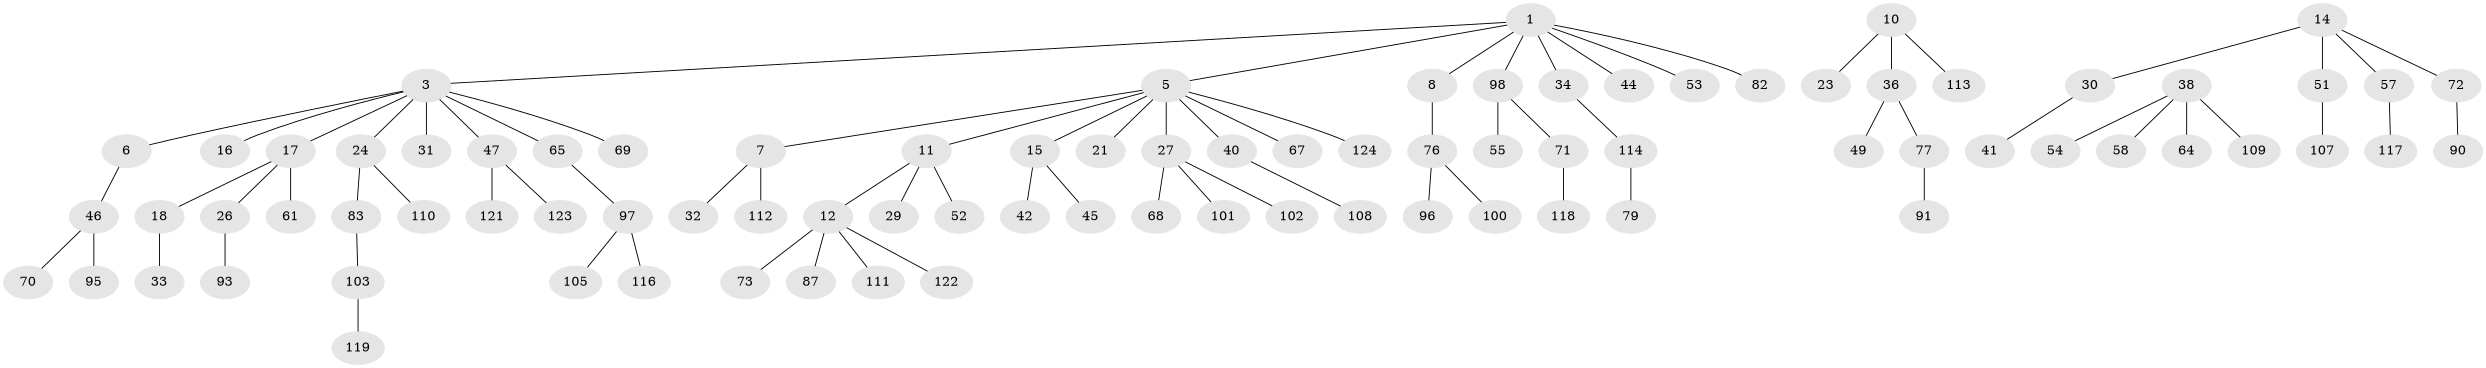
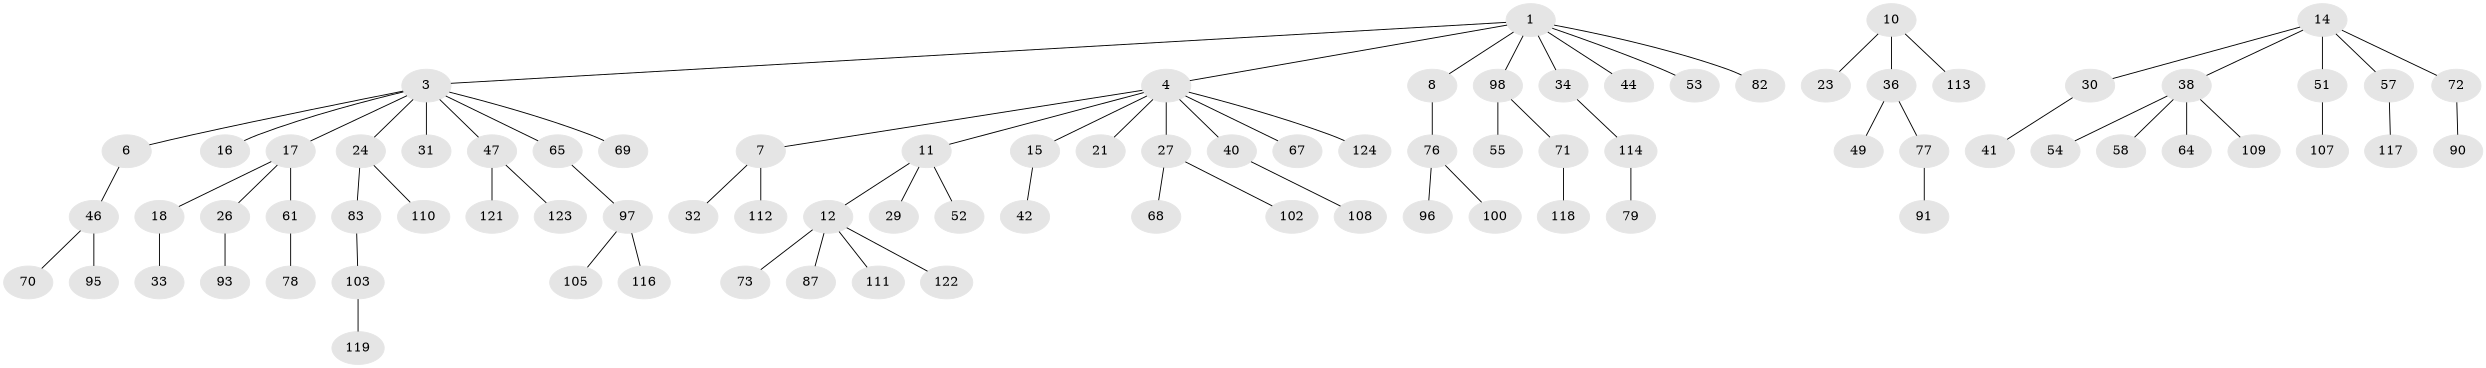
edge "14" -- "38": added
node "5": label "5" -> "4"
node "45": removed
node "101": removed
node "78": added
